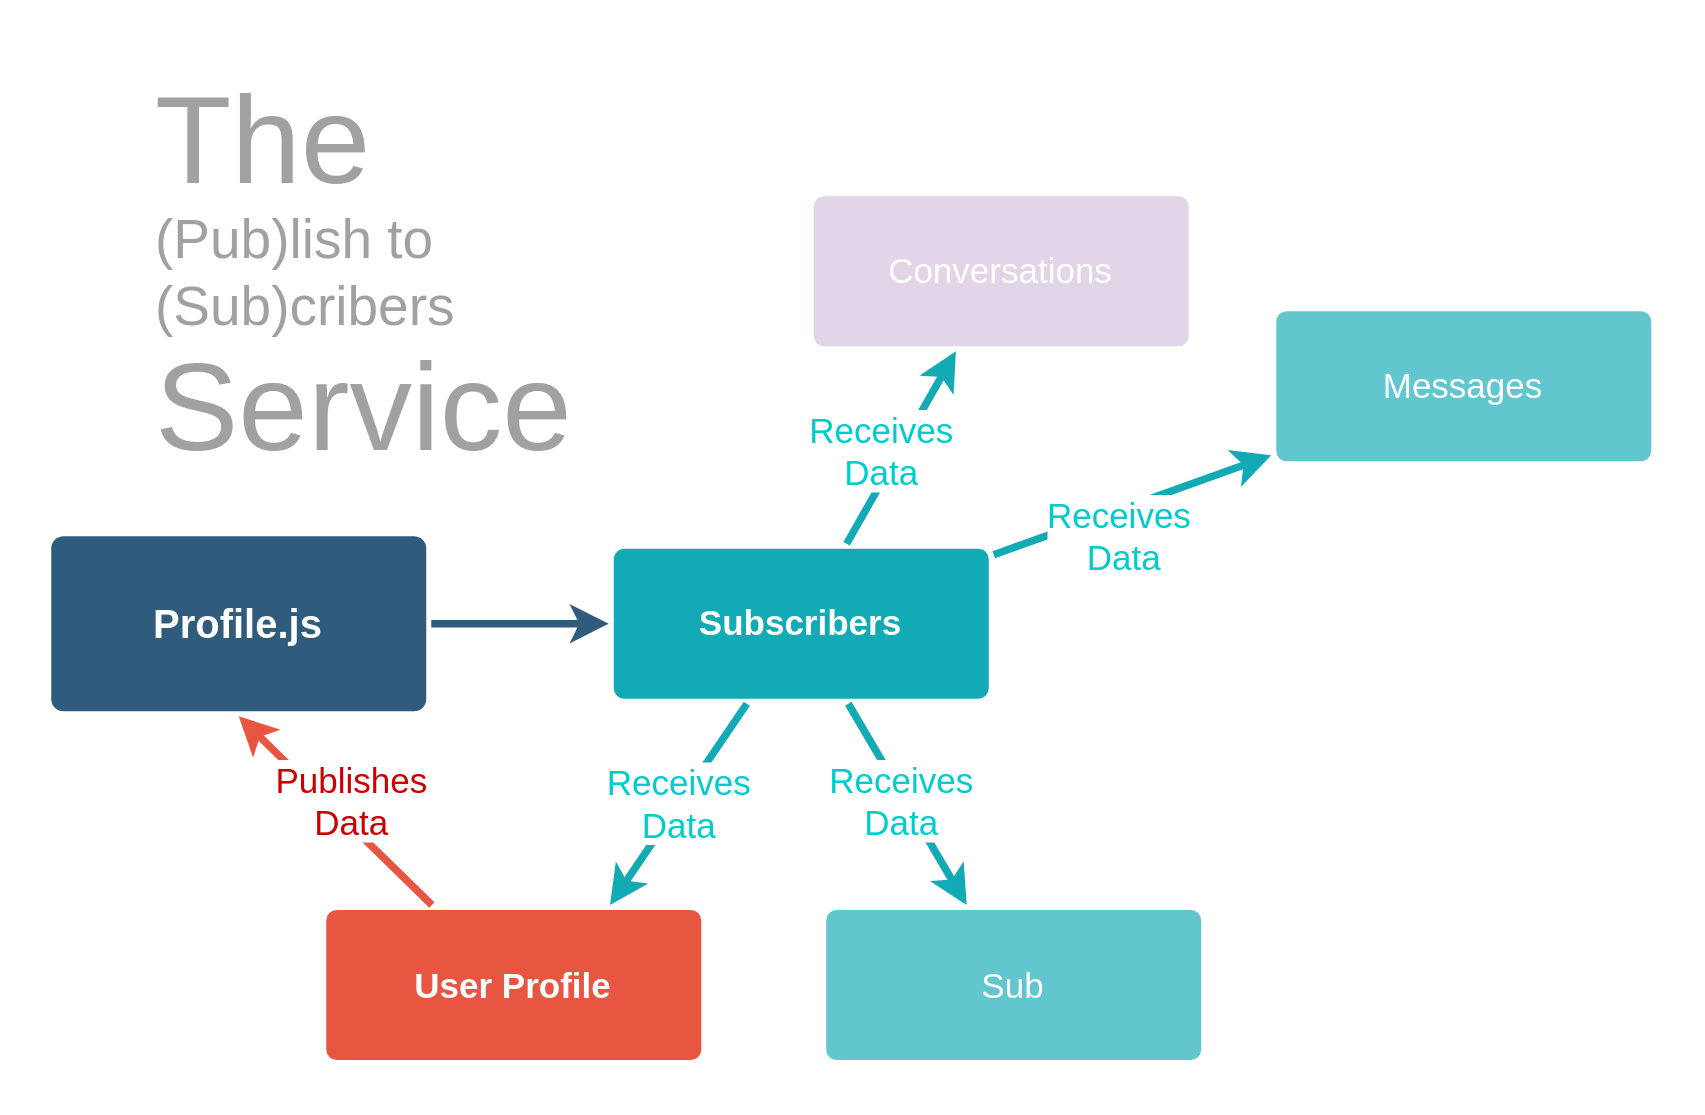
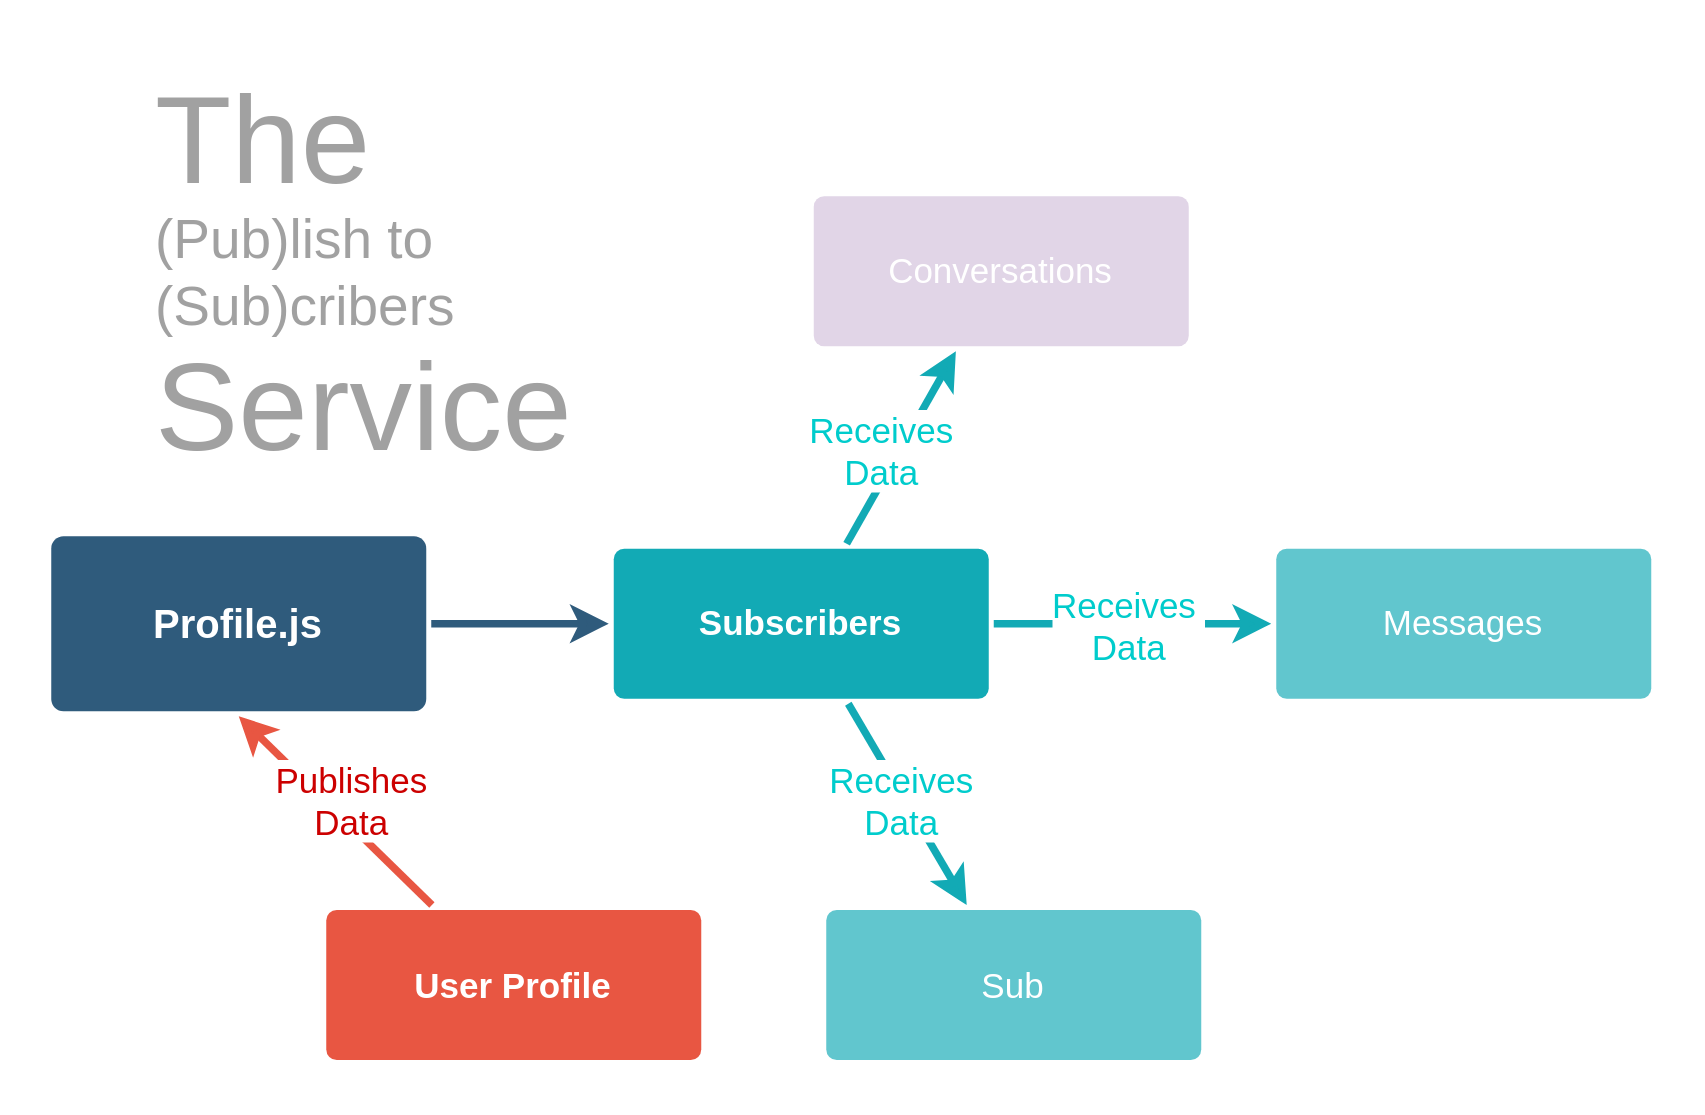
node "Messages": moved (1464, 386) -> (1464, 624)
edge "Subscribers" -> "User Profile": removed, label "Receives Data"
